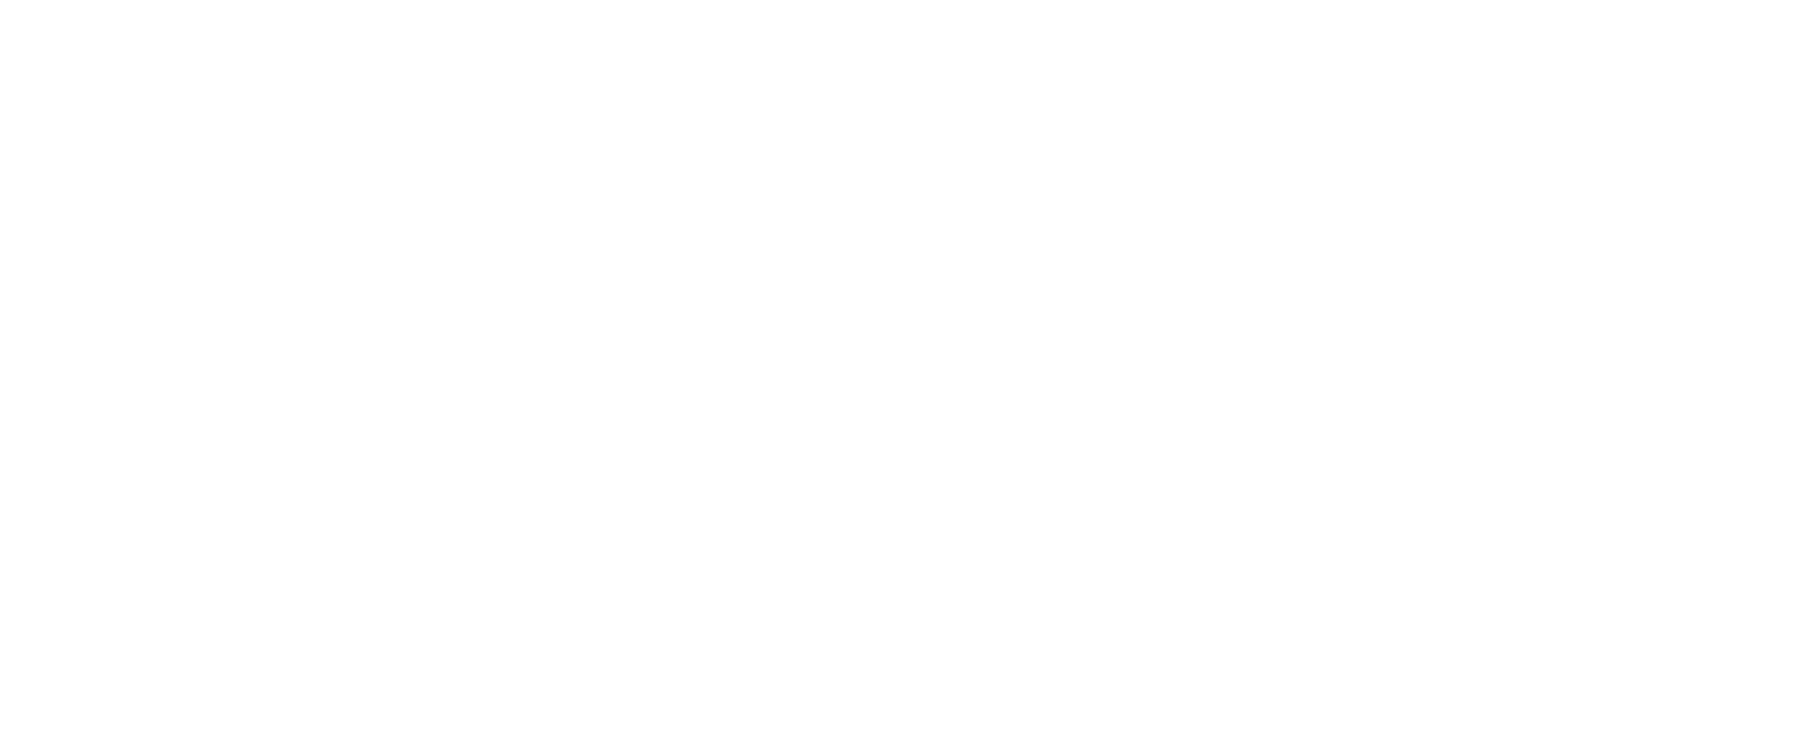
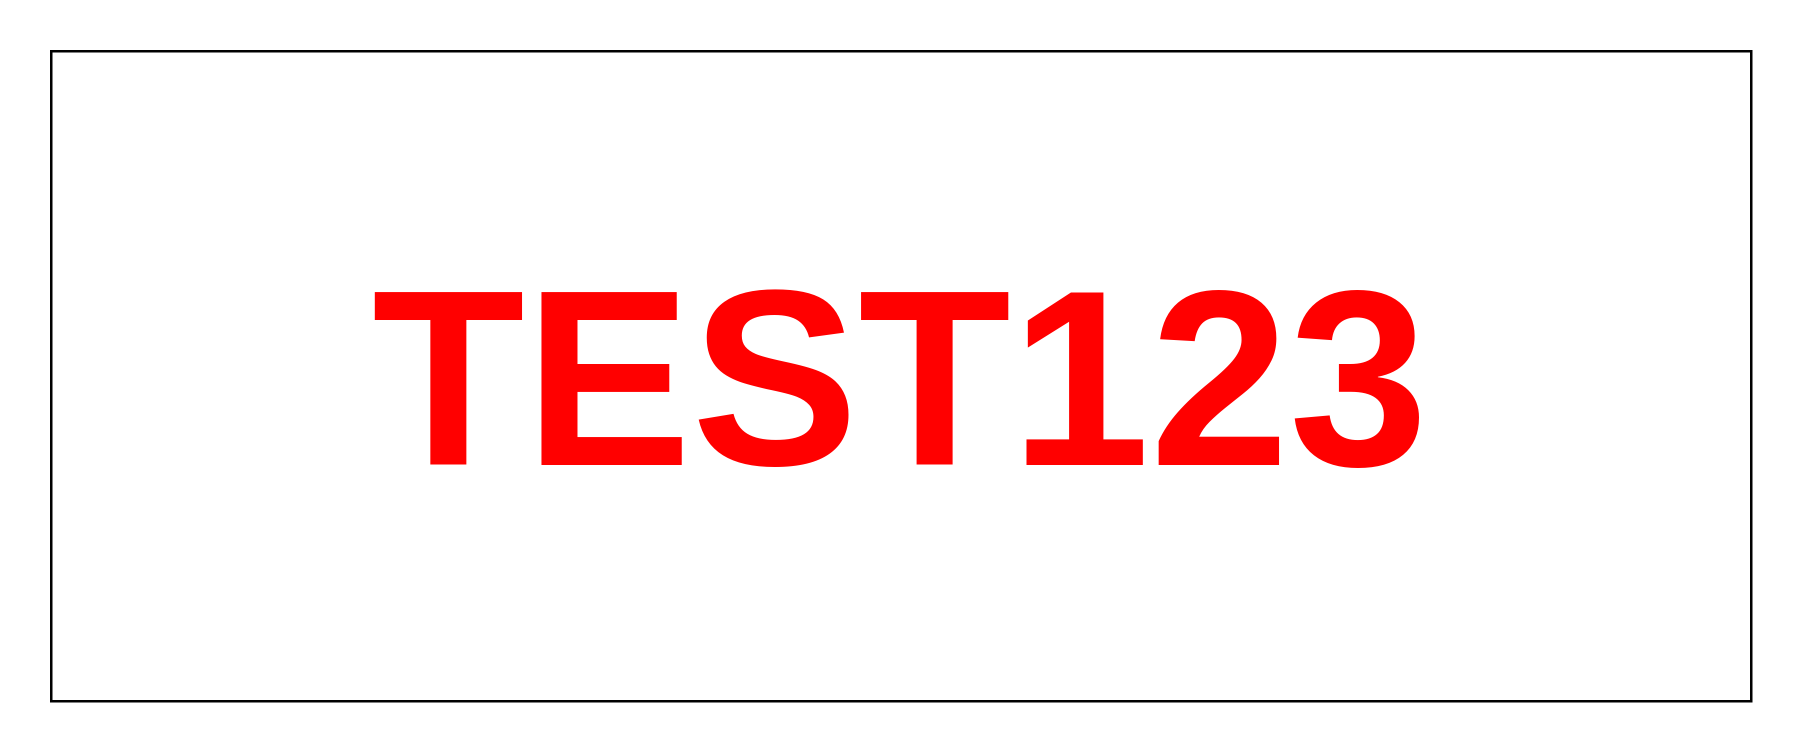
node "TEST123": added
